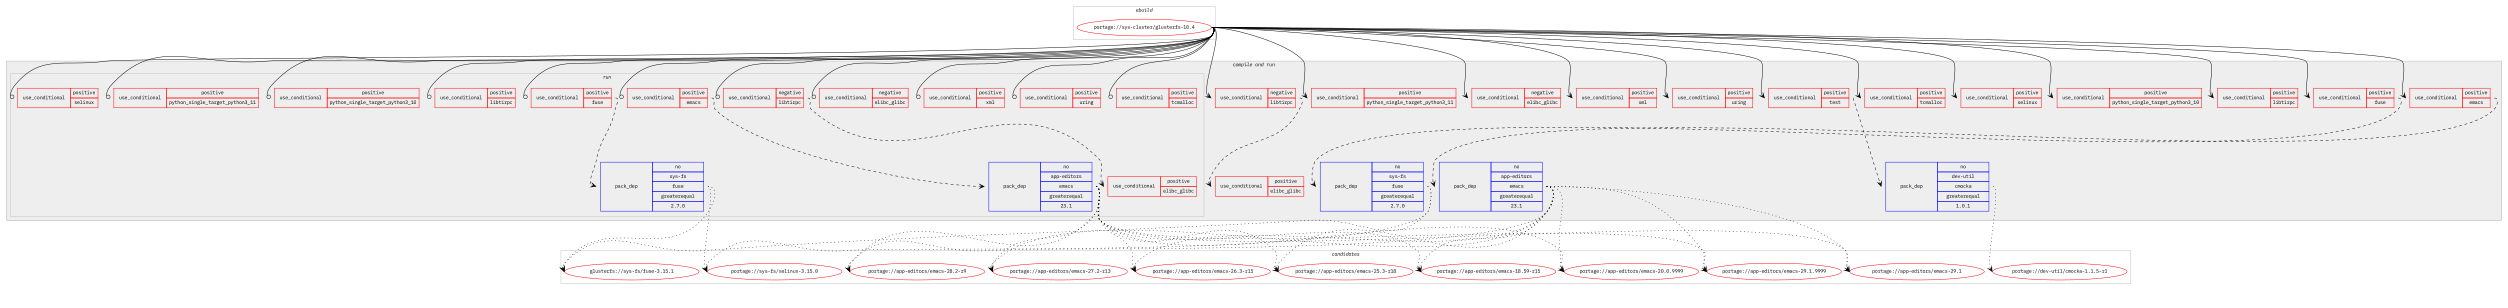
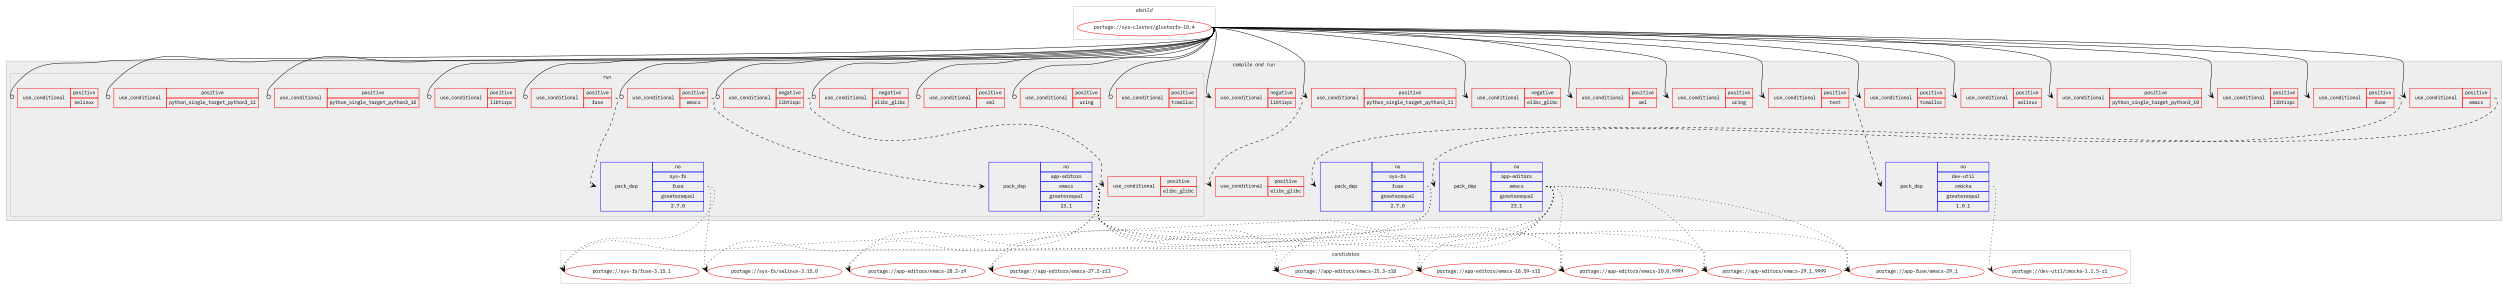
node "glusterfs://sys-fs/fuse-3.15.1": label "glusterfs://sys-fs/fuse-3.15.1" -> "portage://sys-fs/fuse-3.15.1"
node "portage://app-editors/emacs-26.3-r15": removed
node "portage://app-editors/emacs-29.1": label "portage://app-editors/emacs-29.1" -> "portage://app-fuse/emacs-29.1"
